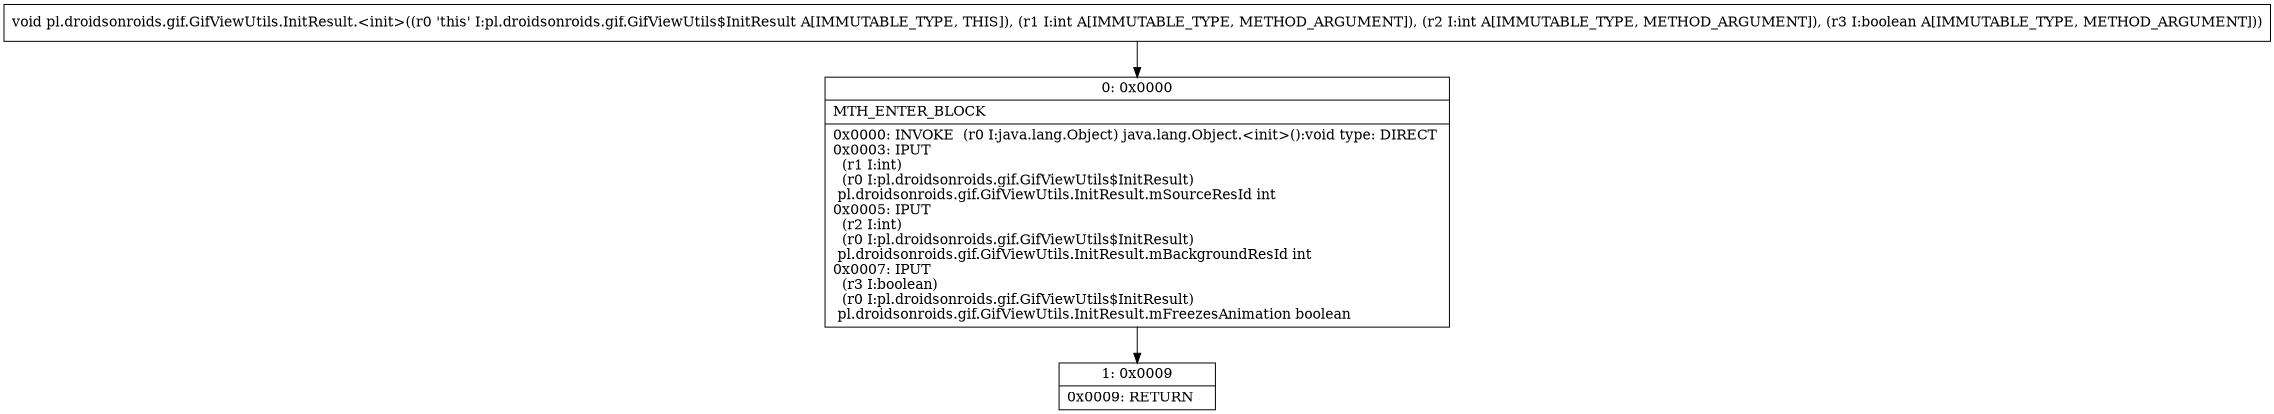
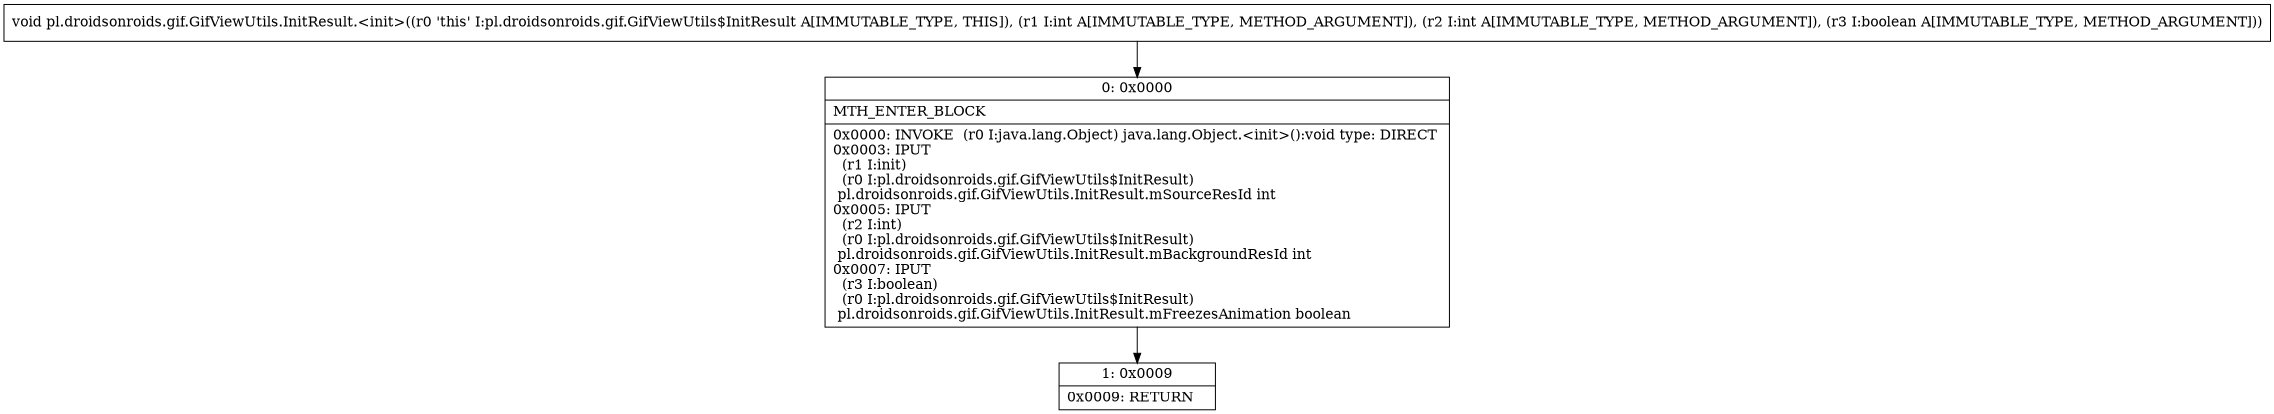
node "0: 0x0000": text "(r1 I:int)" -> "(r1 I:init)"
